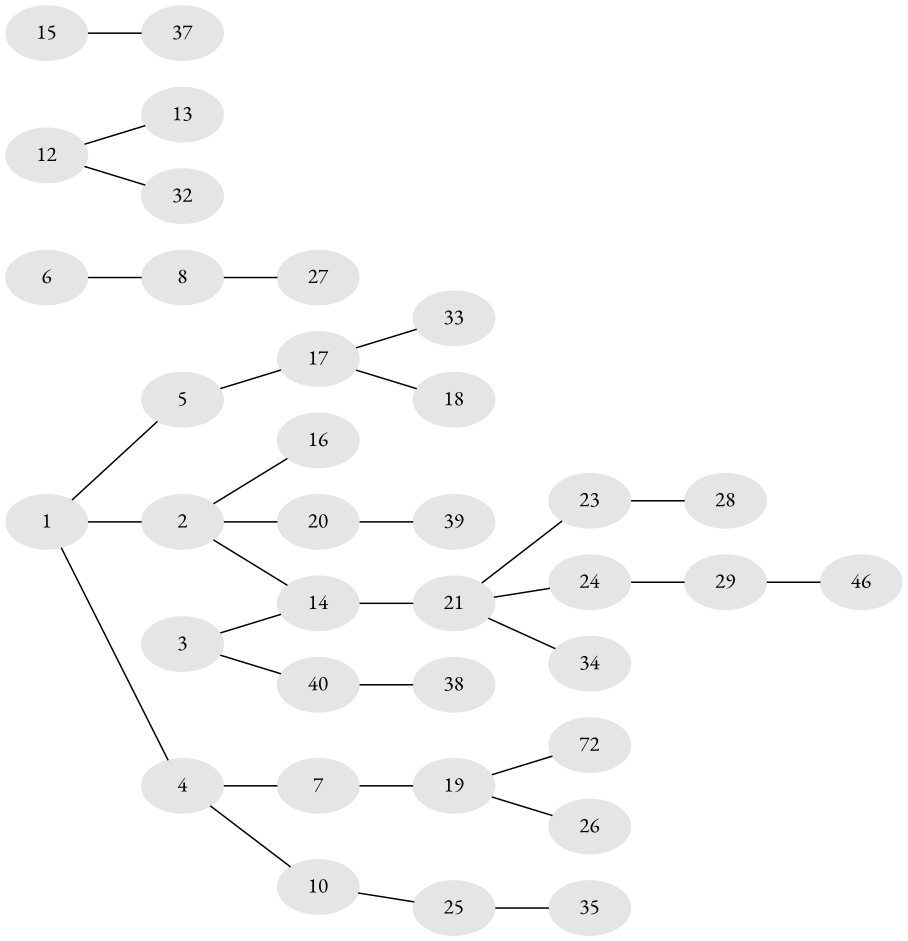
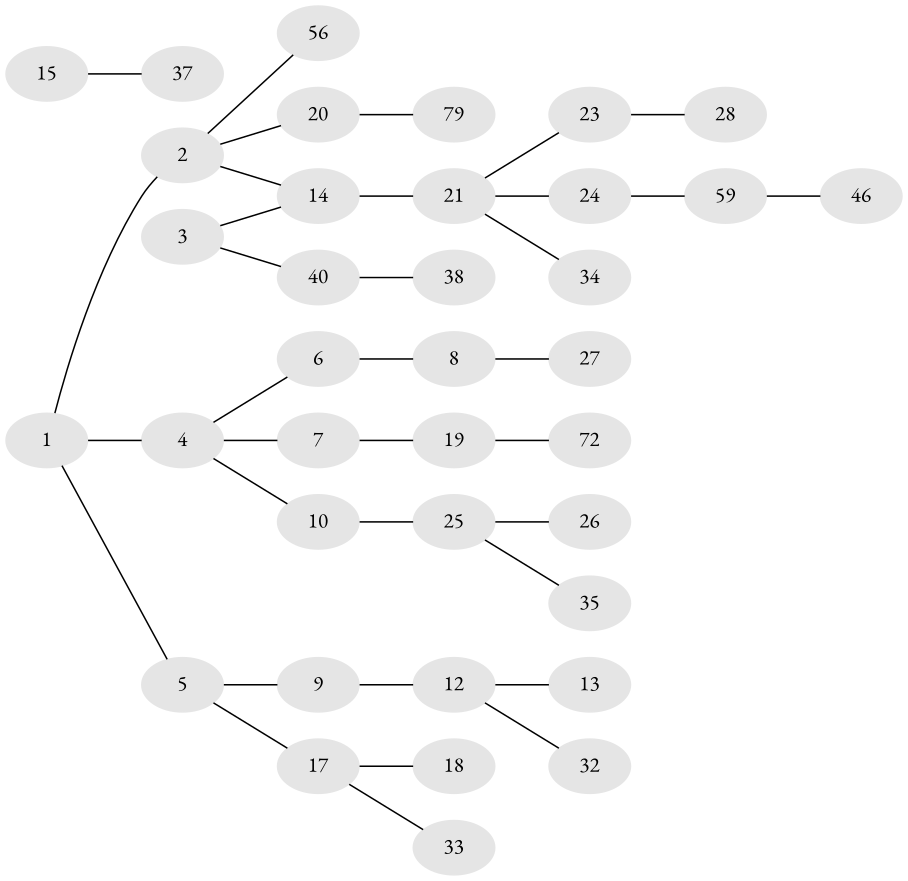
edge "6" -- "4": added
node "16": label "16" -> "56"
node "39": label "39" -> "79"
node "29": label "29" -> "59"
node "9": added
edge "19" -- "26": now "25" -- "26"
